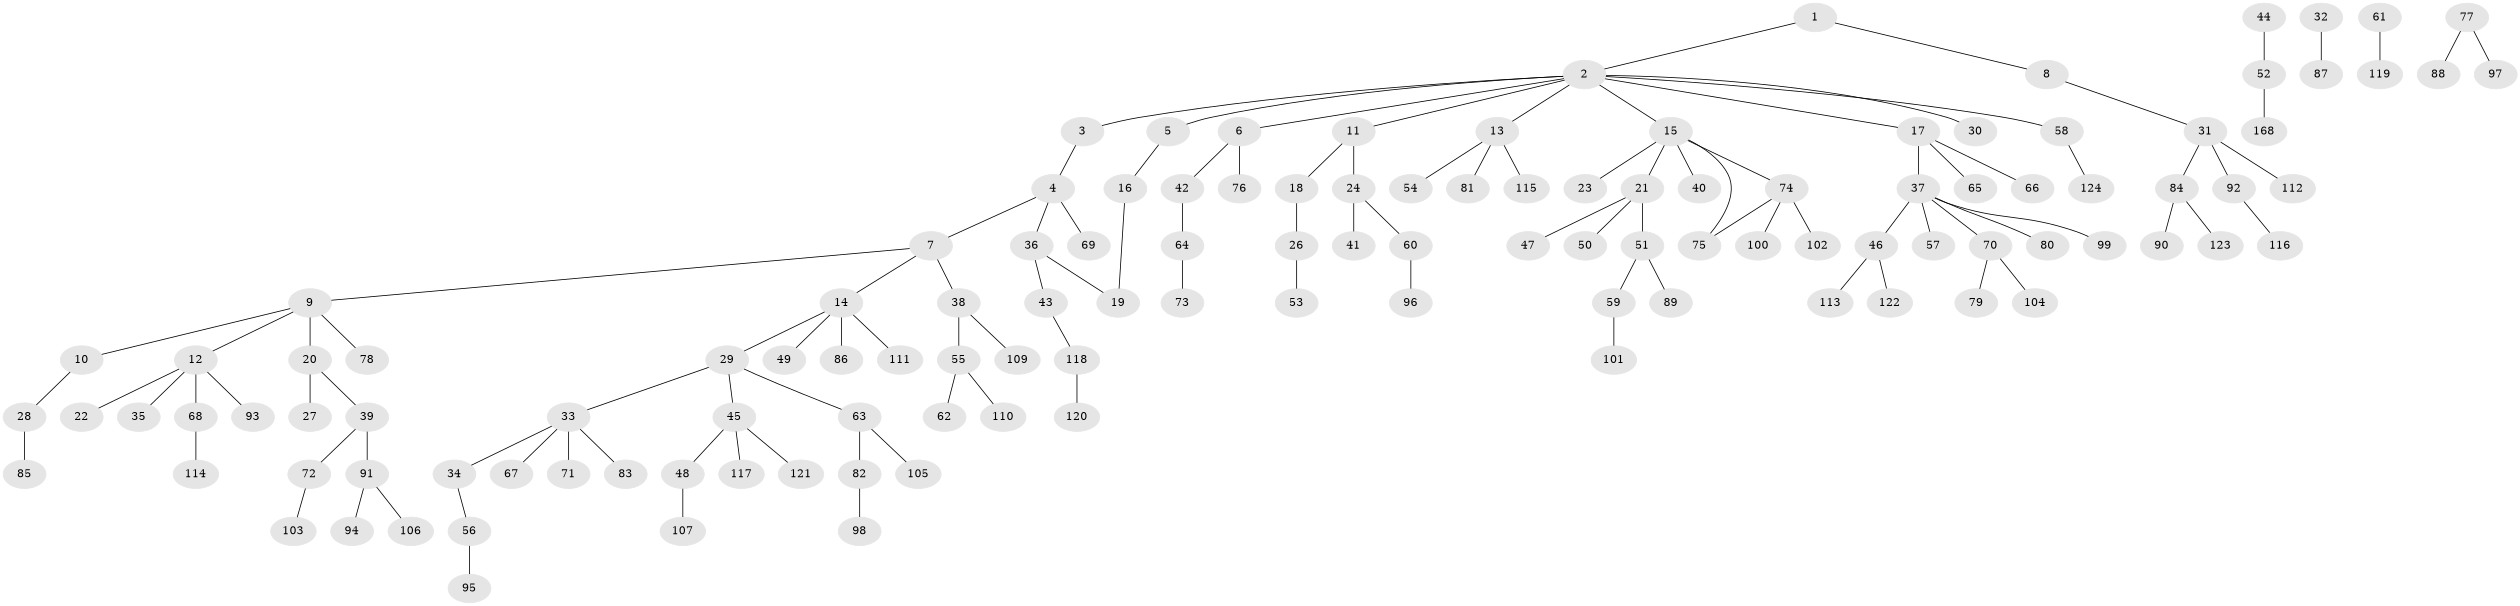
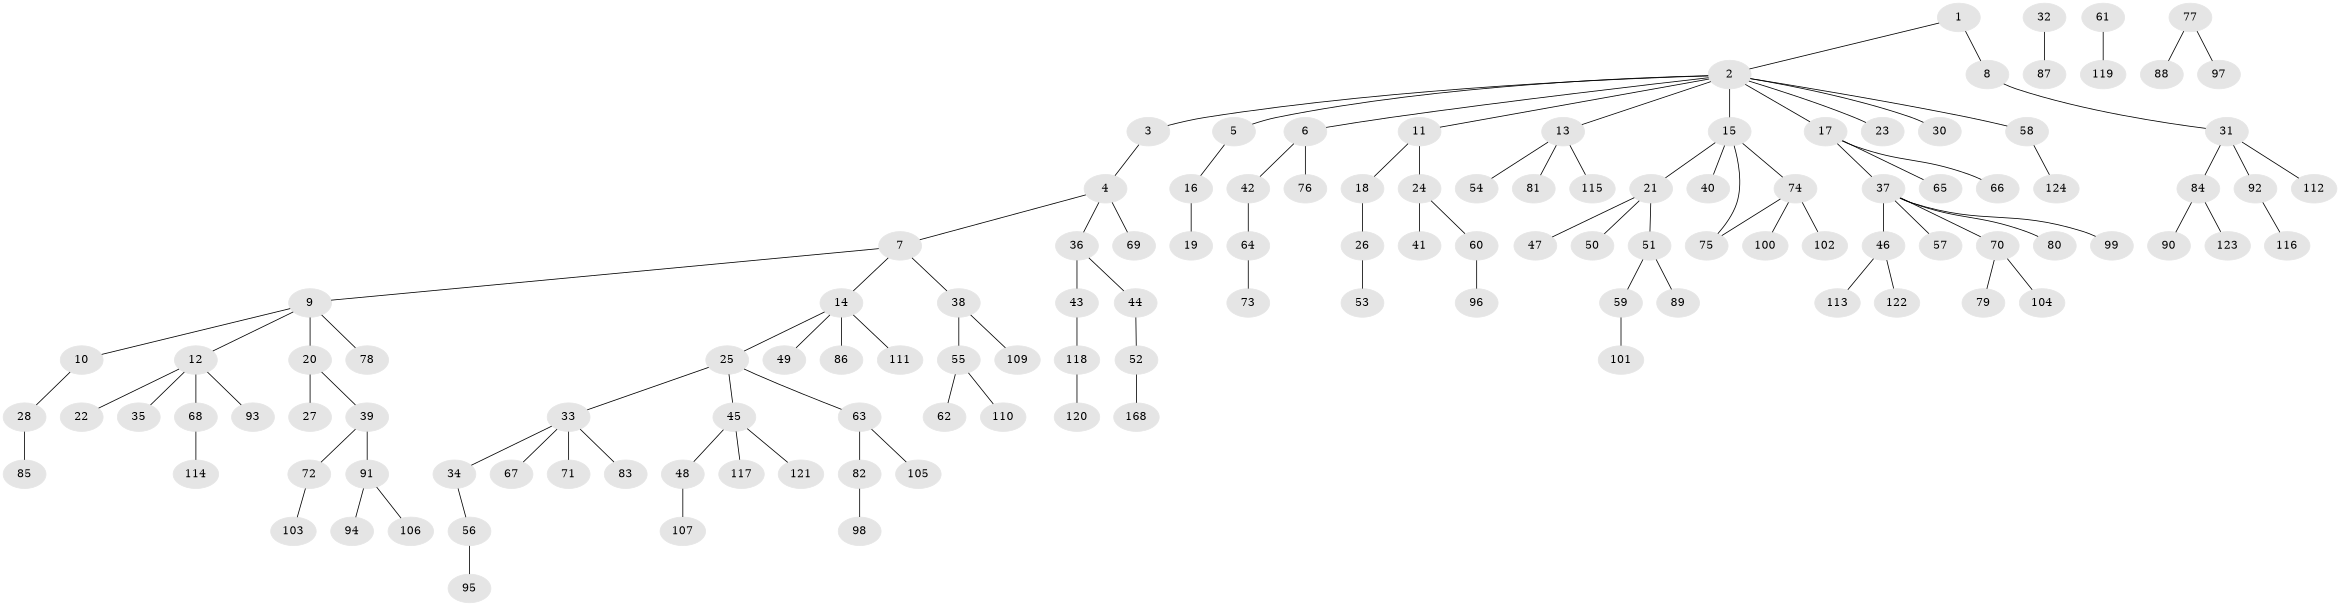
edge "15" -- "23": now "2" -- "23"
edge "36" -- "19": now "36" -- "44"
node "29": label "29" -> "25"
